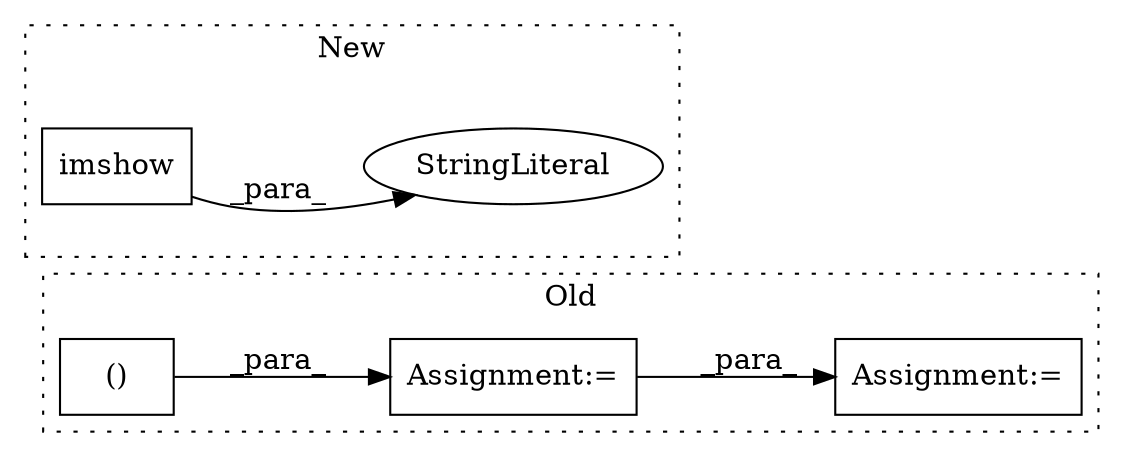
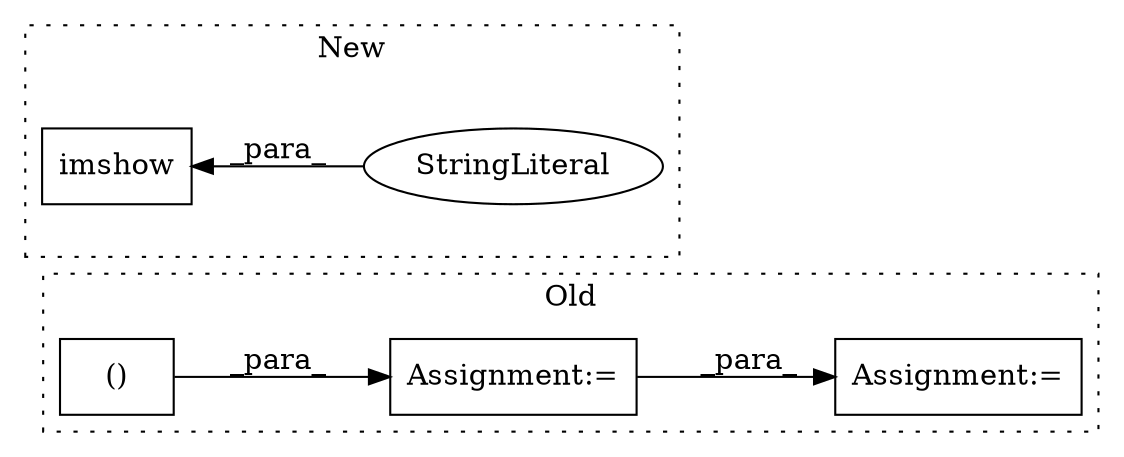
edge "imshow" -> "StringLiteral": reversed
